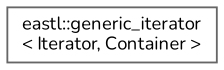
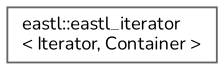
node "eastl::generic_iterator < Iterator, Container >": label "eastl::generic_iterator < Iterator, Container >" -> "eastl::eastl_iterator < Iterator, Container >"
